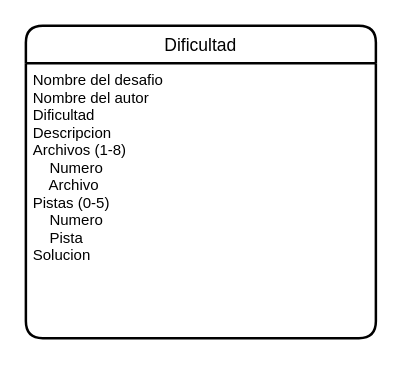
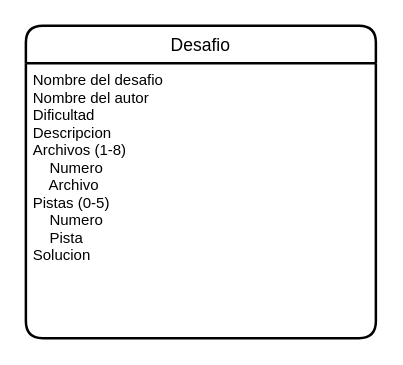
node "Dificultad": label "Dificultad" -> "Desafio"
